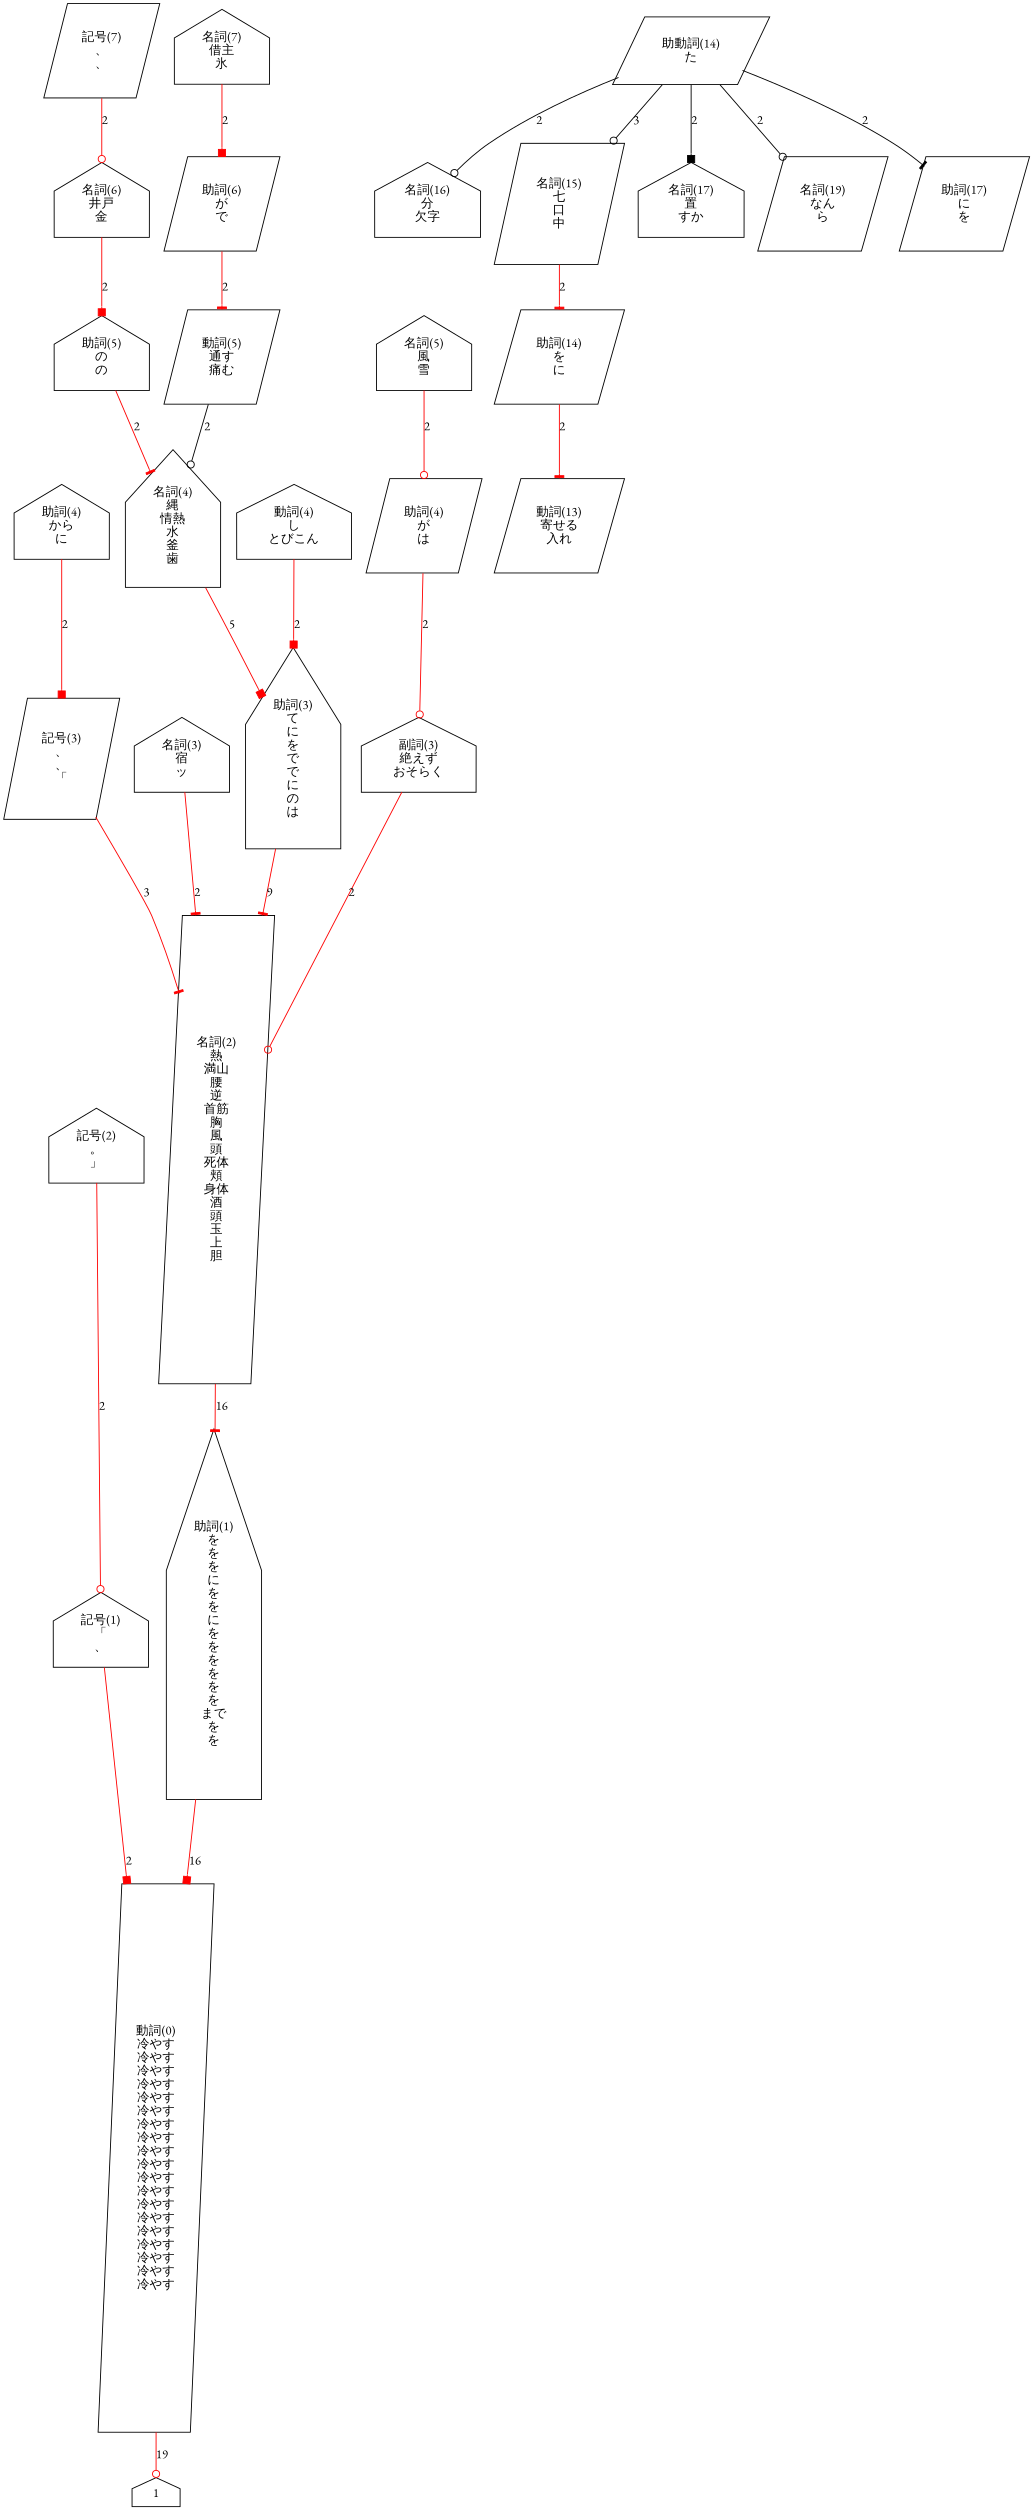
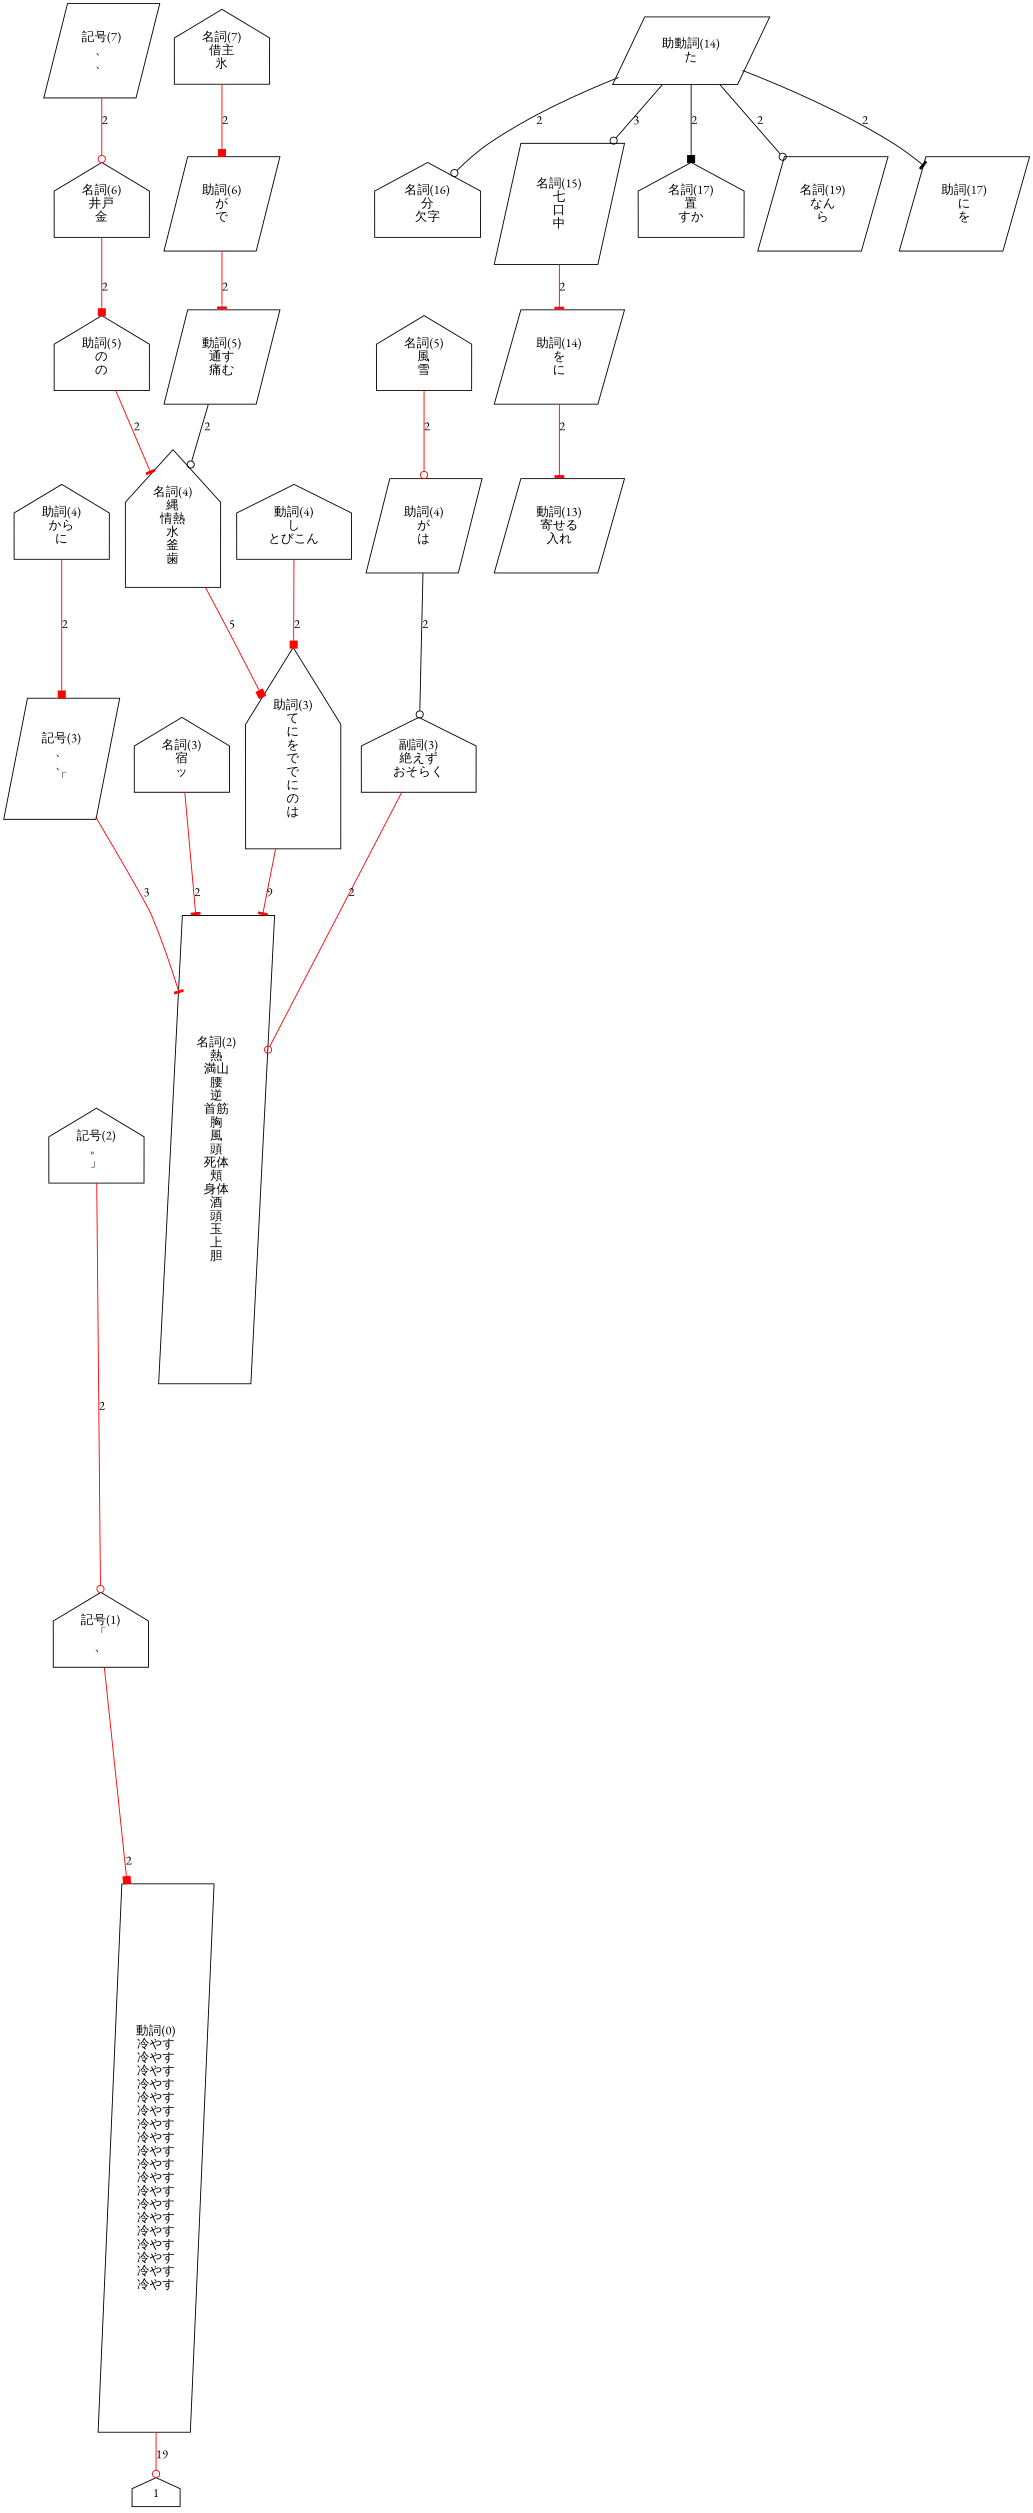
edge "助詞(4) が は" -> "副詞(3) 絶えず おそらく": color red -> black
node "助詞(1) を を を に を を に を を を を を を まで を を": removed
